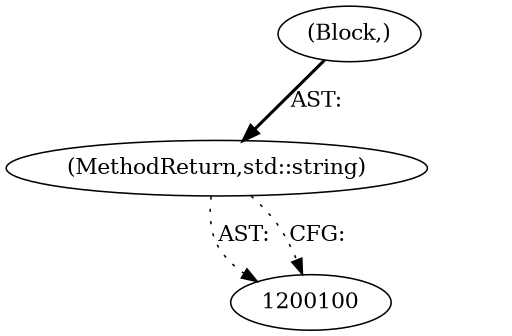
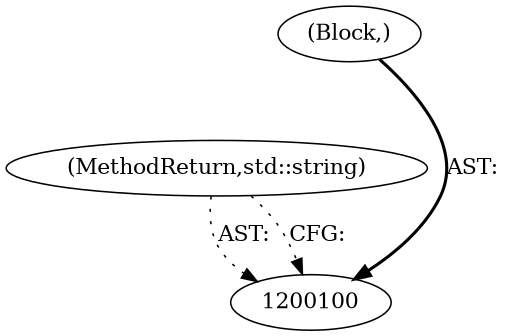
edge "(Block,)" -> "(MethodReturn,std::string)": now "(Block,)" -> "1200100"
